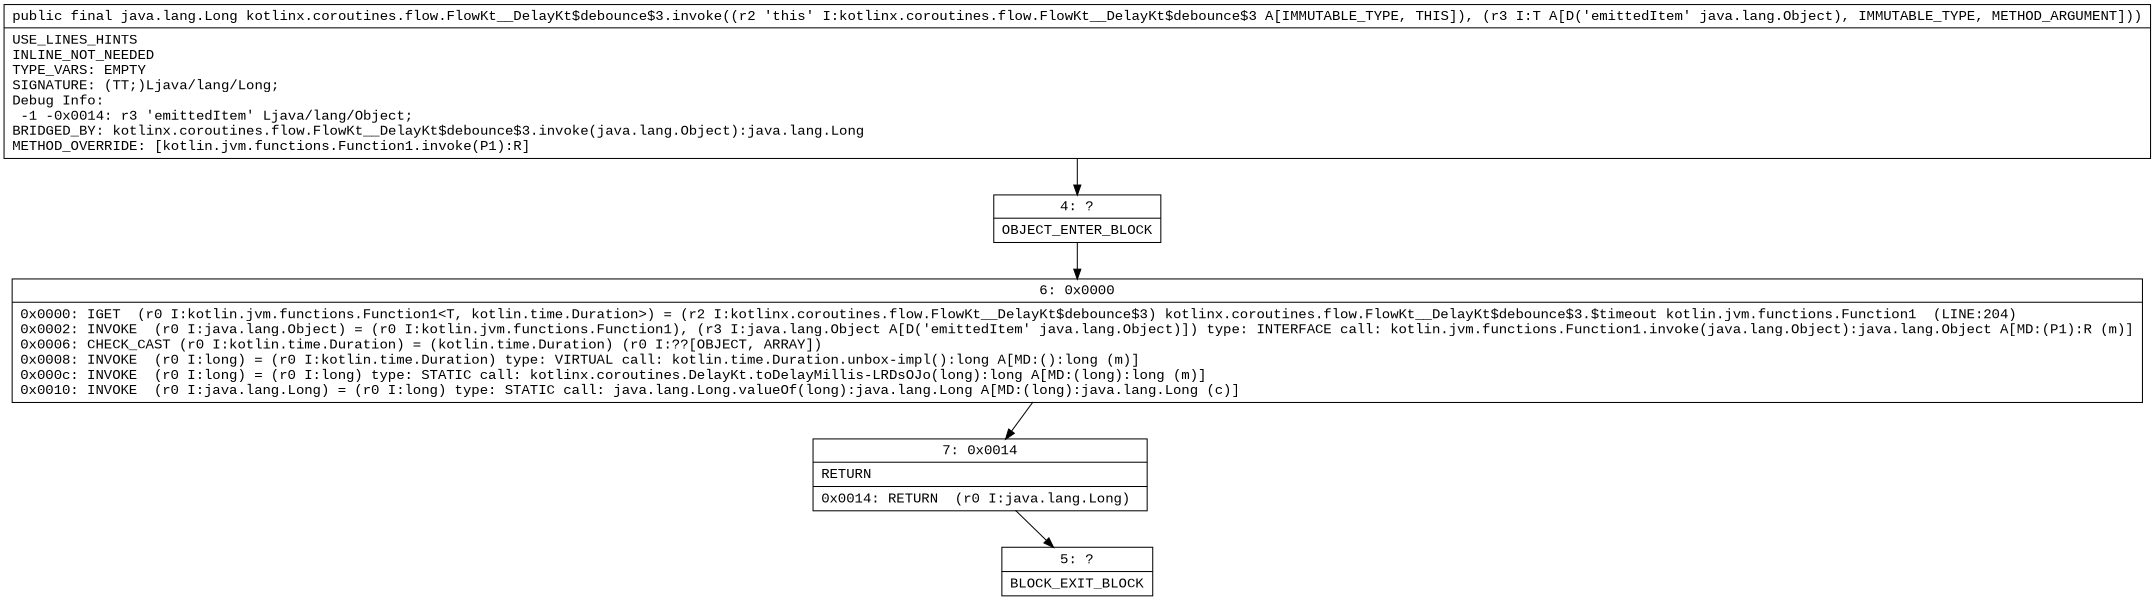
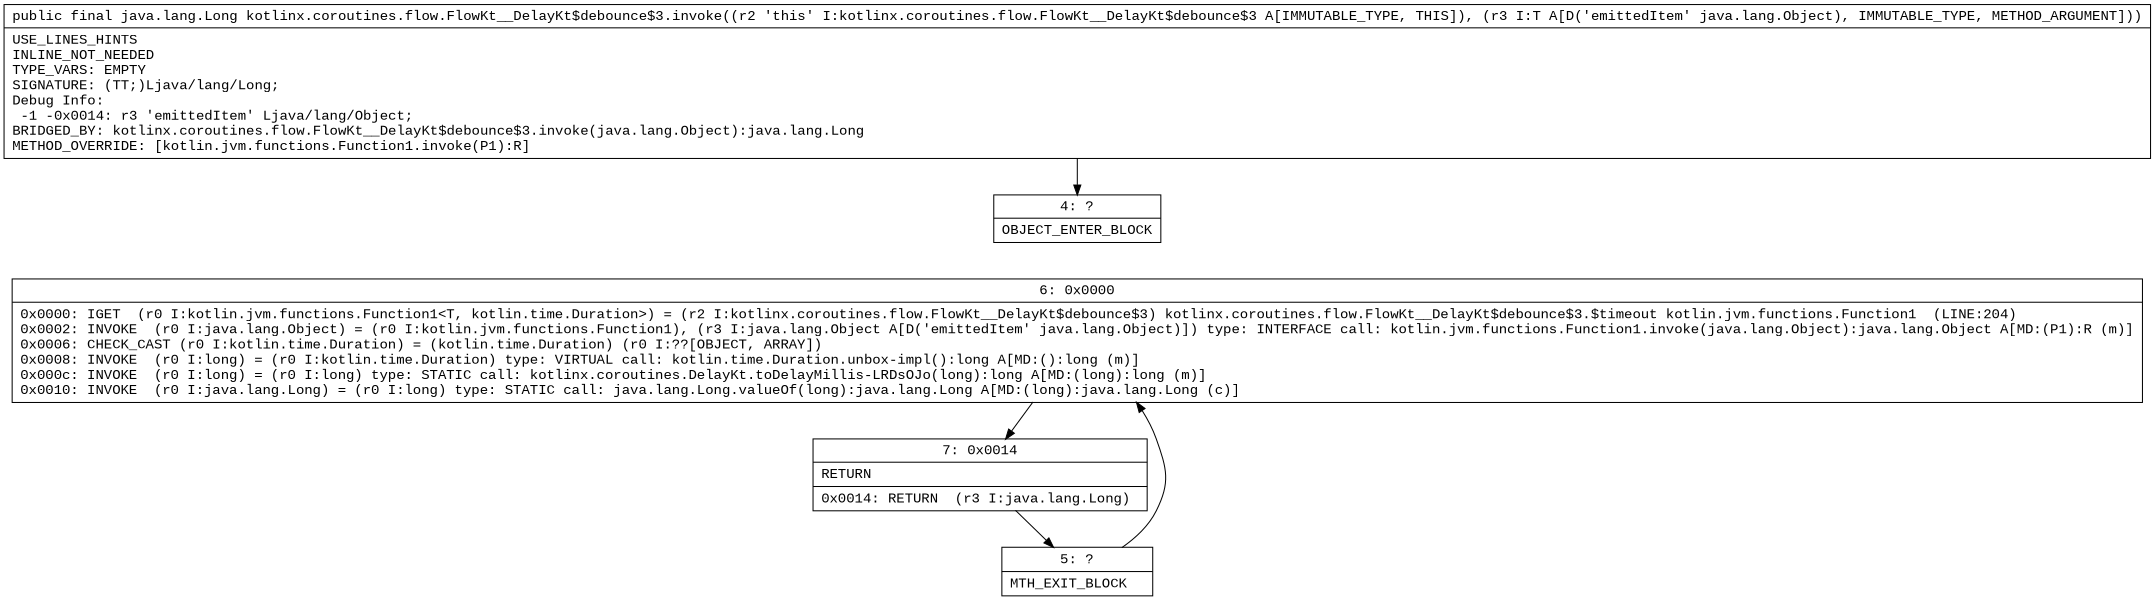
edge "4: ?" -> "6: 0x0000": now "5: ?" -> "6: 0x0000"
node "7: 0x0014": text "0x0014: RETURN  (r0 I:java.lang.Long)" -> "0x0014: RETURN  (r3 I:java.lang.Long)"
node "5: ?": text "BLOCK_EXIT_BLOCK" -> "MTH_EXIT_BLOCK"
